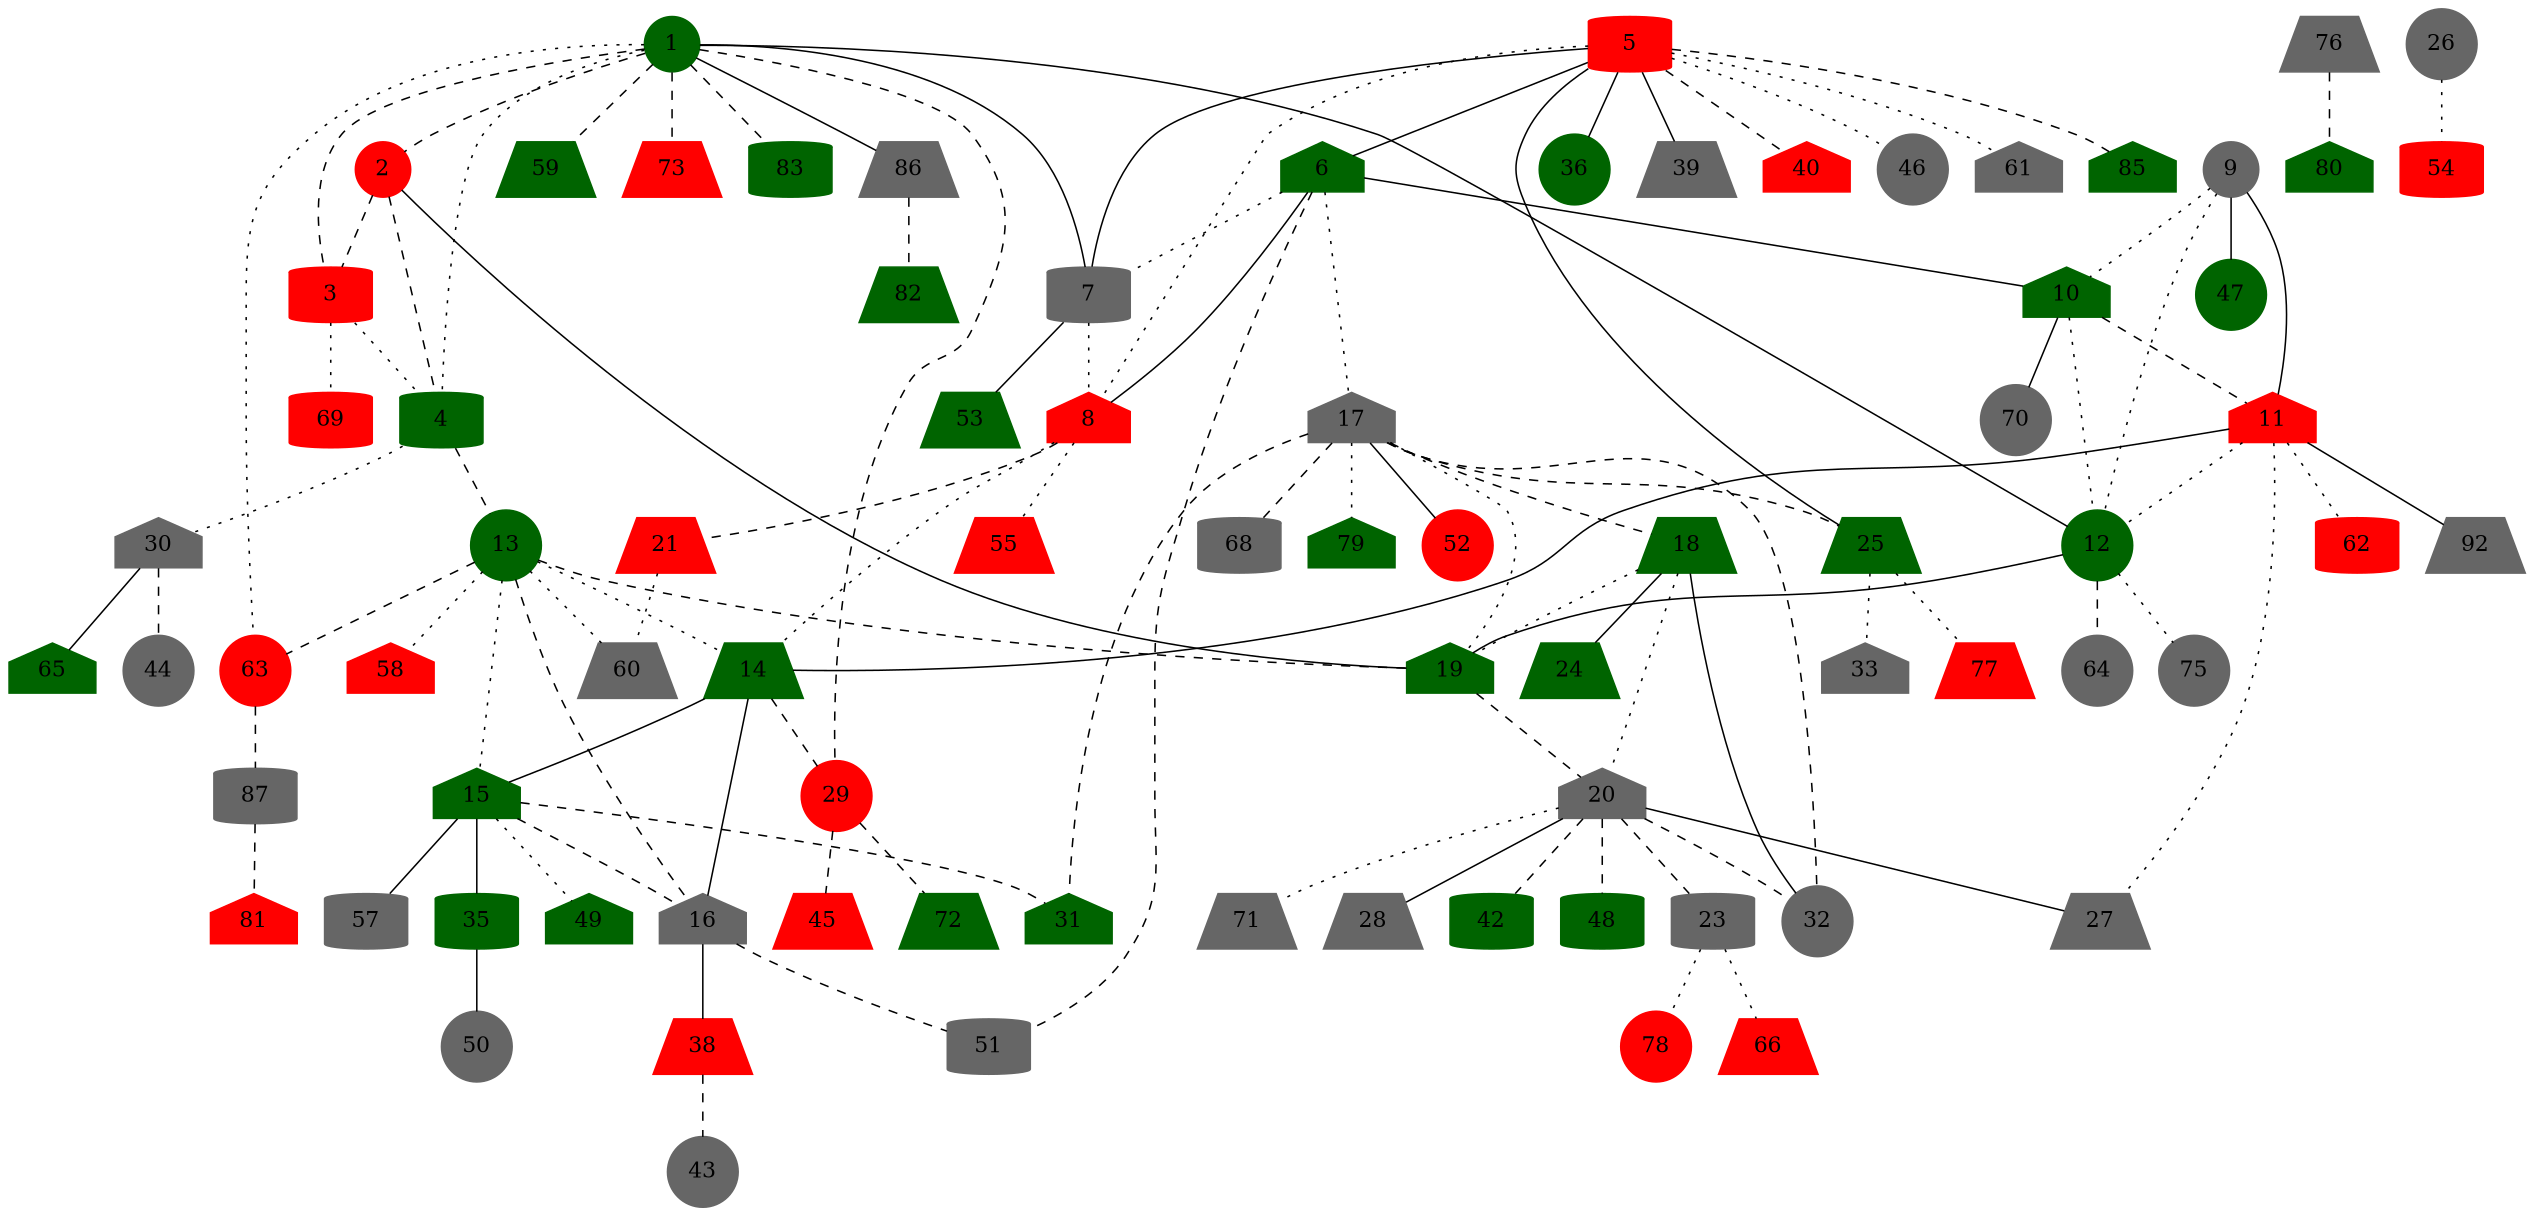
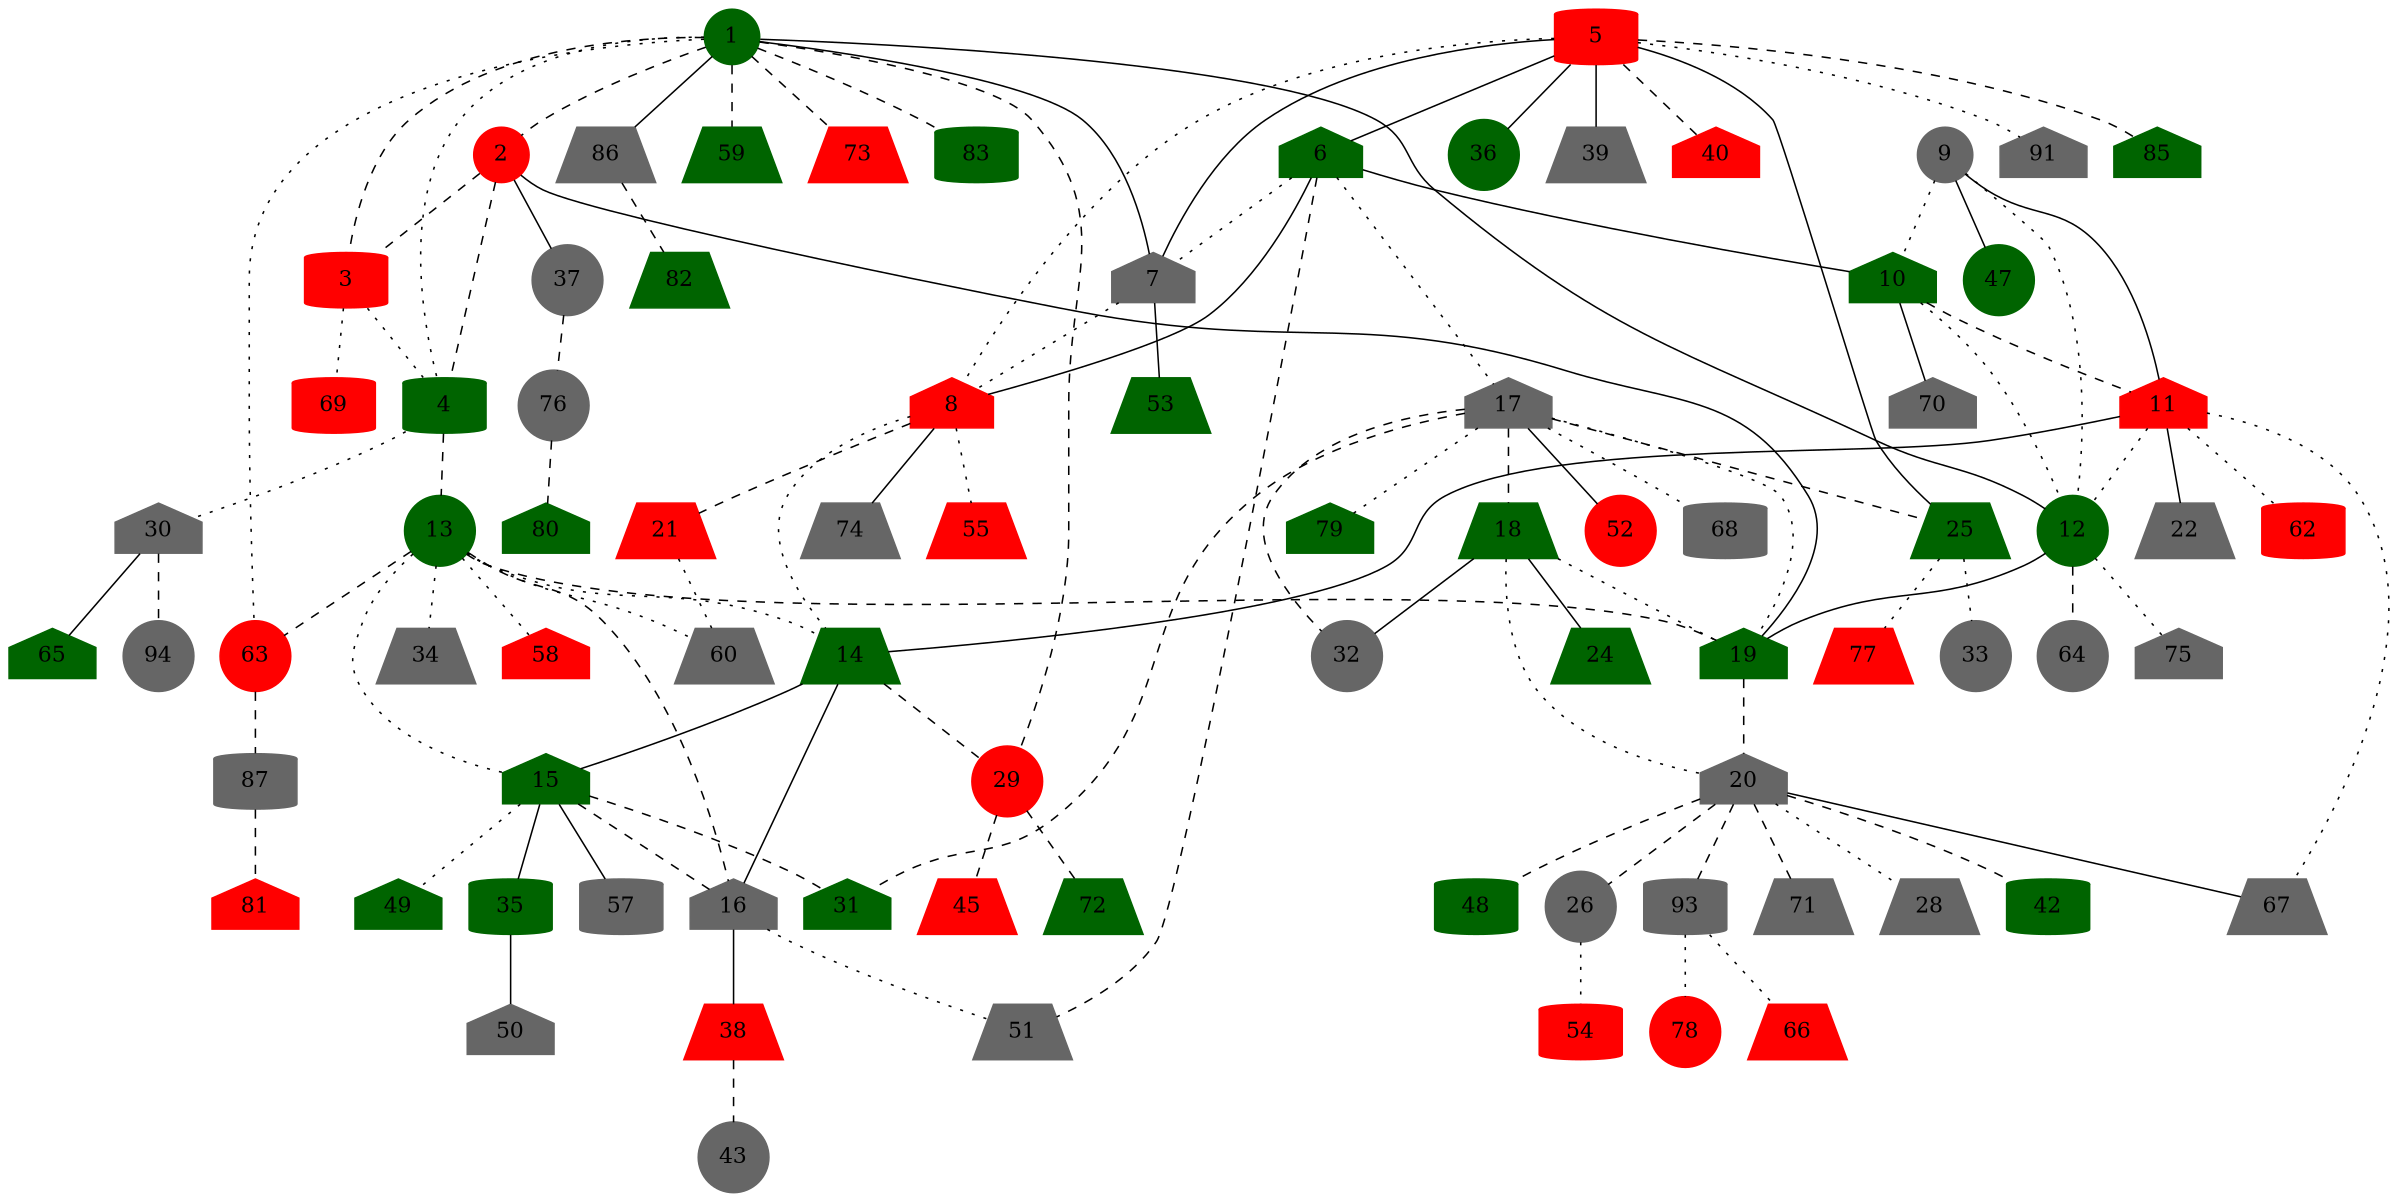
node "76": shape trapezium -> circle
node "46": removed
node "61": label "61" -> "91"
node "37": added
node "7": shape cylinder -> house
node "70": shape circle -> house
edge "17" -- "68": style dashed -> dotted
node "74": added
node "92": label "92" -> "22"
node "34": added
node "44": label "44" -> "94"
node "33": shape house -> circle
node "75": shape circle -> house
edge "20" -- "71": style dotted -> dashed
edge "20" -- "32": now "20" -- "26"
edge "20" -- "28": style solid -> dotted
node "23": label "23" -> "93"
node "27": label "27" -> "67"
edge "16" -- "51": style dashed -> dotted
node "50": shape circle -> house
node "51": shape cylinder -> trapezium
